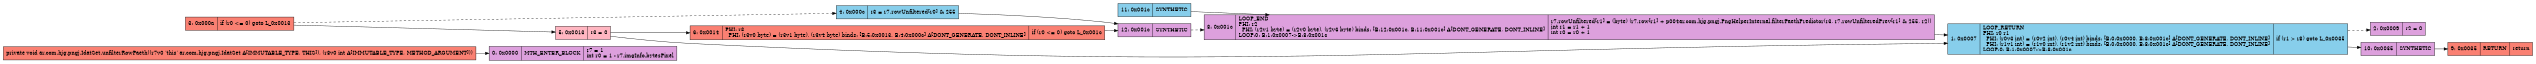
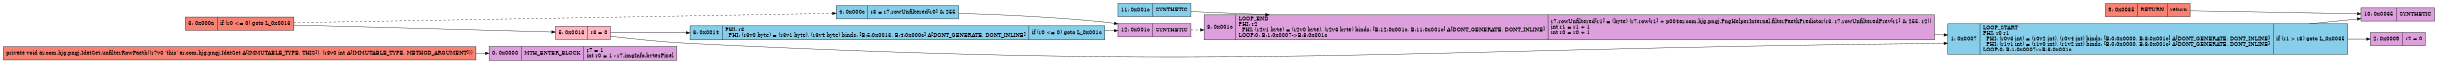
node "1: 0x0007": text "LOOP_RETURN" -> "LOOP_START"
edge "1: 0x0007" -> "2: 0x0009": style dashed -> solid
node "6: 0x0014": fillcolor salmon -> skyblue
edge "10: 0x0035" -> "9: 0x0035": reversed
